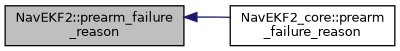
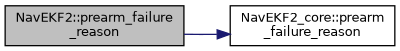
edge "NavEKF2_core::prearm _failure_reason" -> "NavEKF2::prearm_failure _reason": reversed
